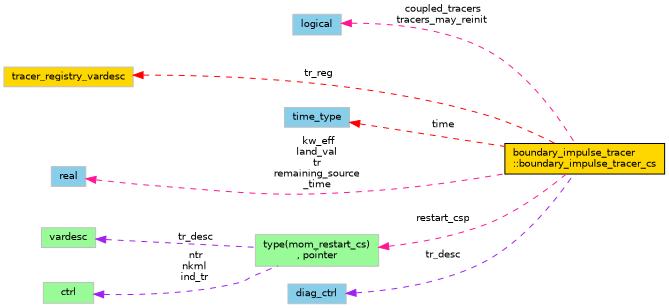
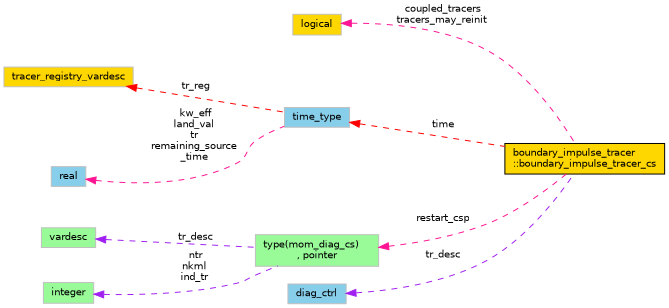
node "logical": fillcolor skyblue -> gold
edge "boundary_impulse_tracer ::boundary_impulse_tracer_cs" -> "tracer_registry_vardesc": now "time_type" -> "tracer_registry_vardesc"
edge "boundary_impulse_tracer ::boundary_impulse_tracer_cs" -> "real": now "time_type" -> "real"
node "type(mom_restart_cs) , pointer": label "type(mom_restart_cs) , pointer" -> "type(mom_diag_cs) , pointer"
node "ctrl": label "ctrl" -> "integer"
